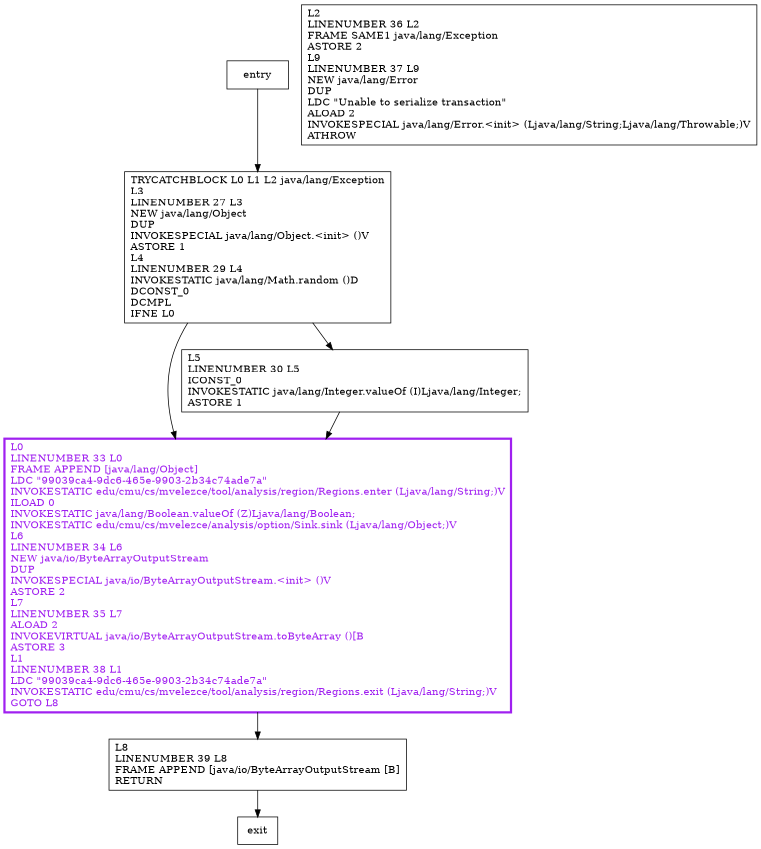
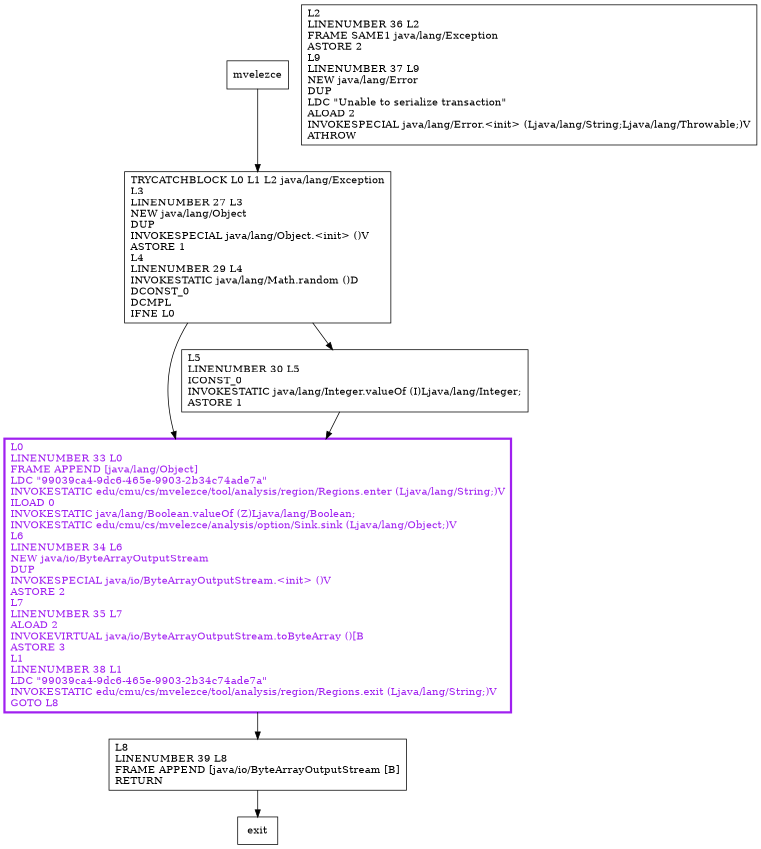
node "entry": label "entry" -> "mvelezce"
